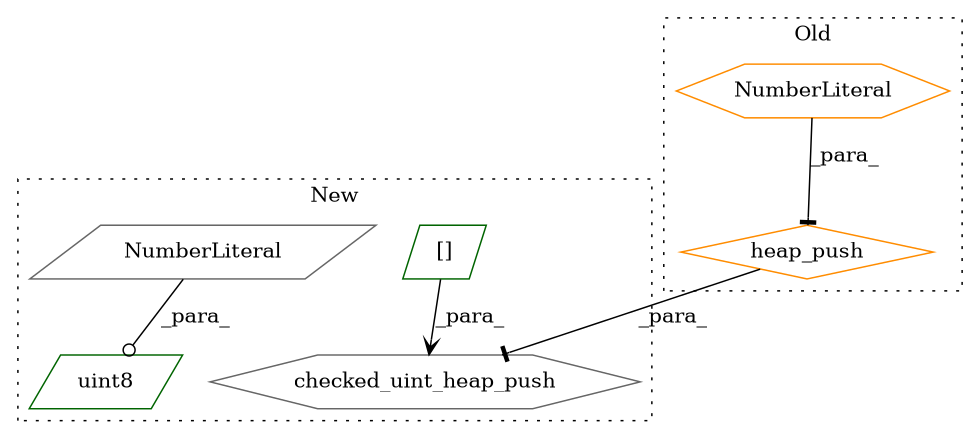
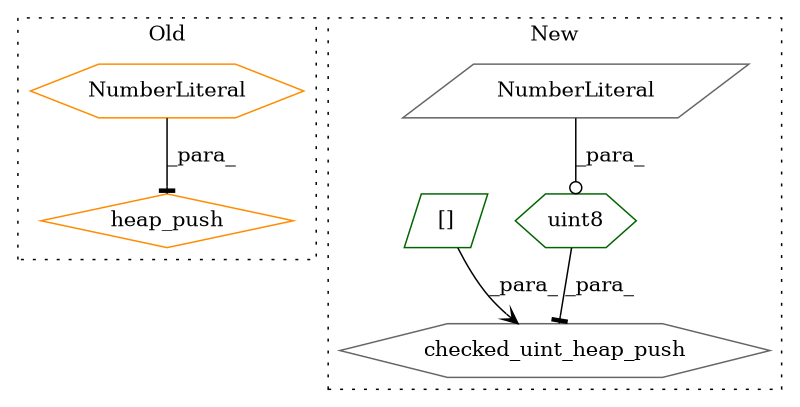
edge "heap_push" -> "checked_uint_heap_push": now "uint8" -> "checked_uint_heap_push"
node "uint8": shape parallelogram -> hexagon
